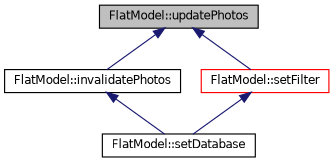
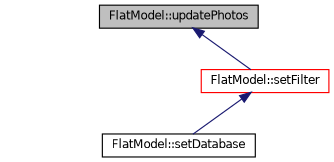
node "FlatModel::invalidatePhotos": removed
